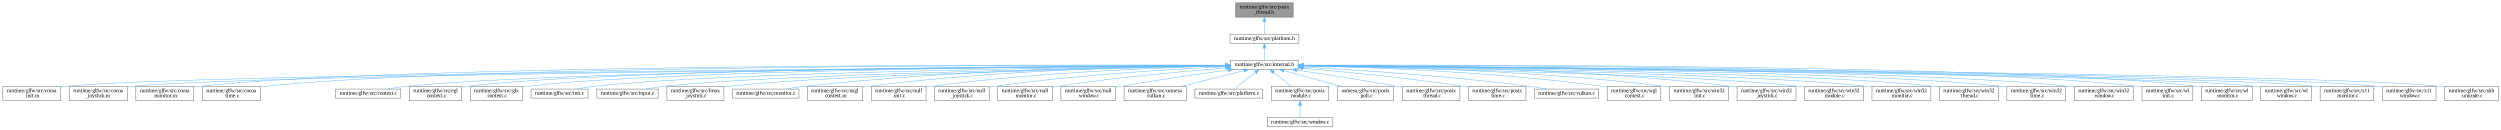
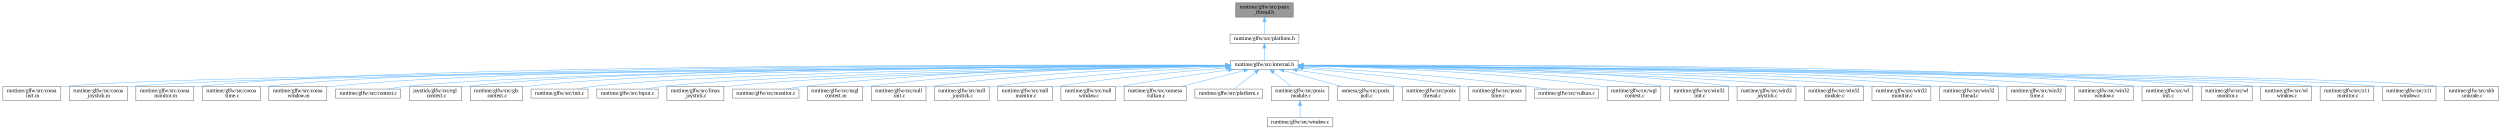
node "runtime/glfw/src/cocoa _window.m": added
node "runtime/glfw/src/egl _context.c": label "runtime/glfw/src/egl _context.c" -> "joystick/glfw/src/egl _context.c"
